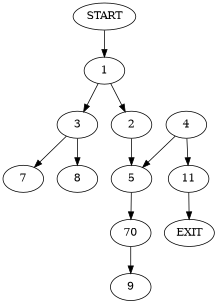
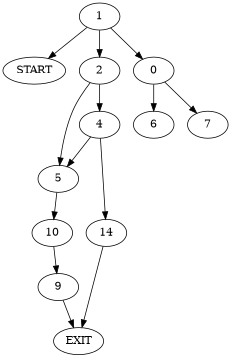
edge "START" -> "1": reversed
edge "2" -> "4": added
node "3": label "3" -> "0"
node "8": label "8" -> "6"
node "11": label "11" -> "14"
node "70": label "70" -> "10"
edge "9" -> "EXIT": added
